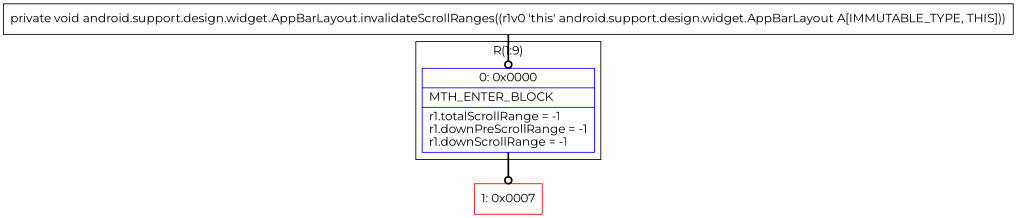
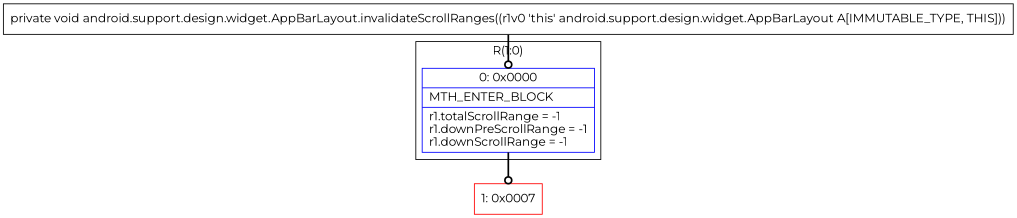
cluster "R(1:9)": label "R(1:9)" -> "R(1:0)"
